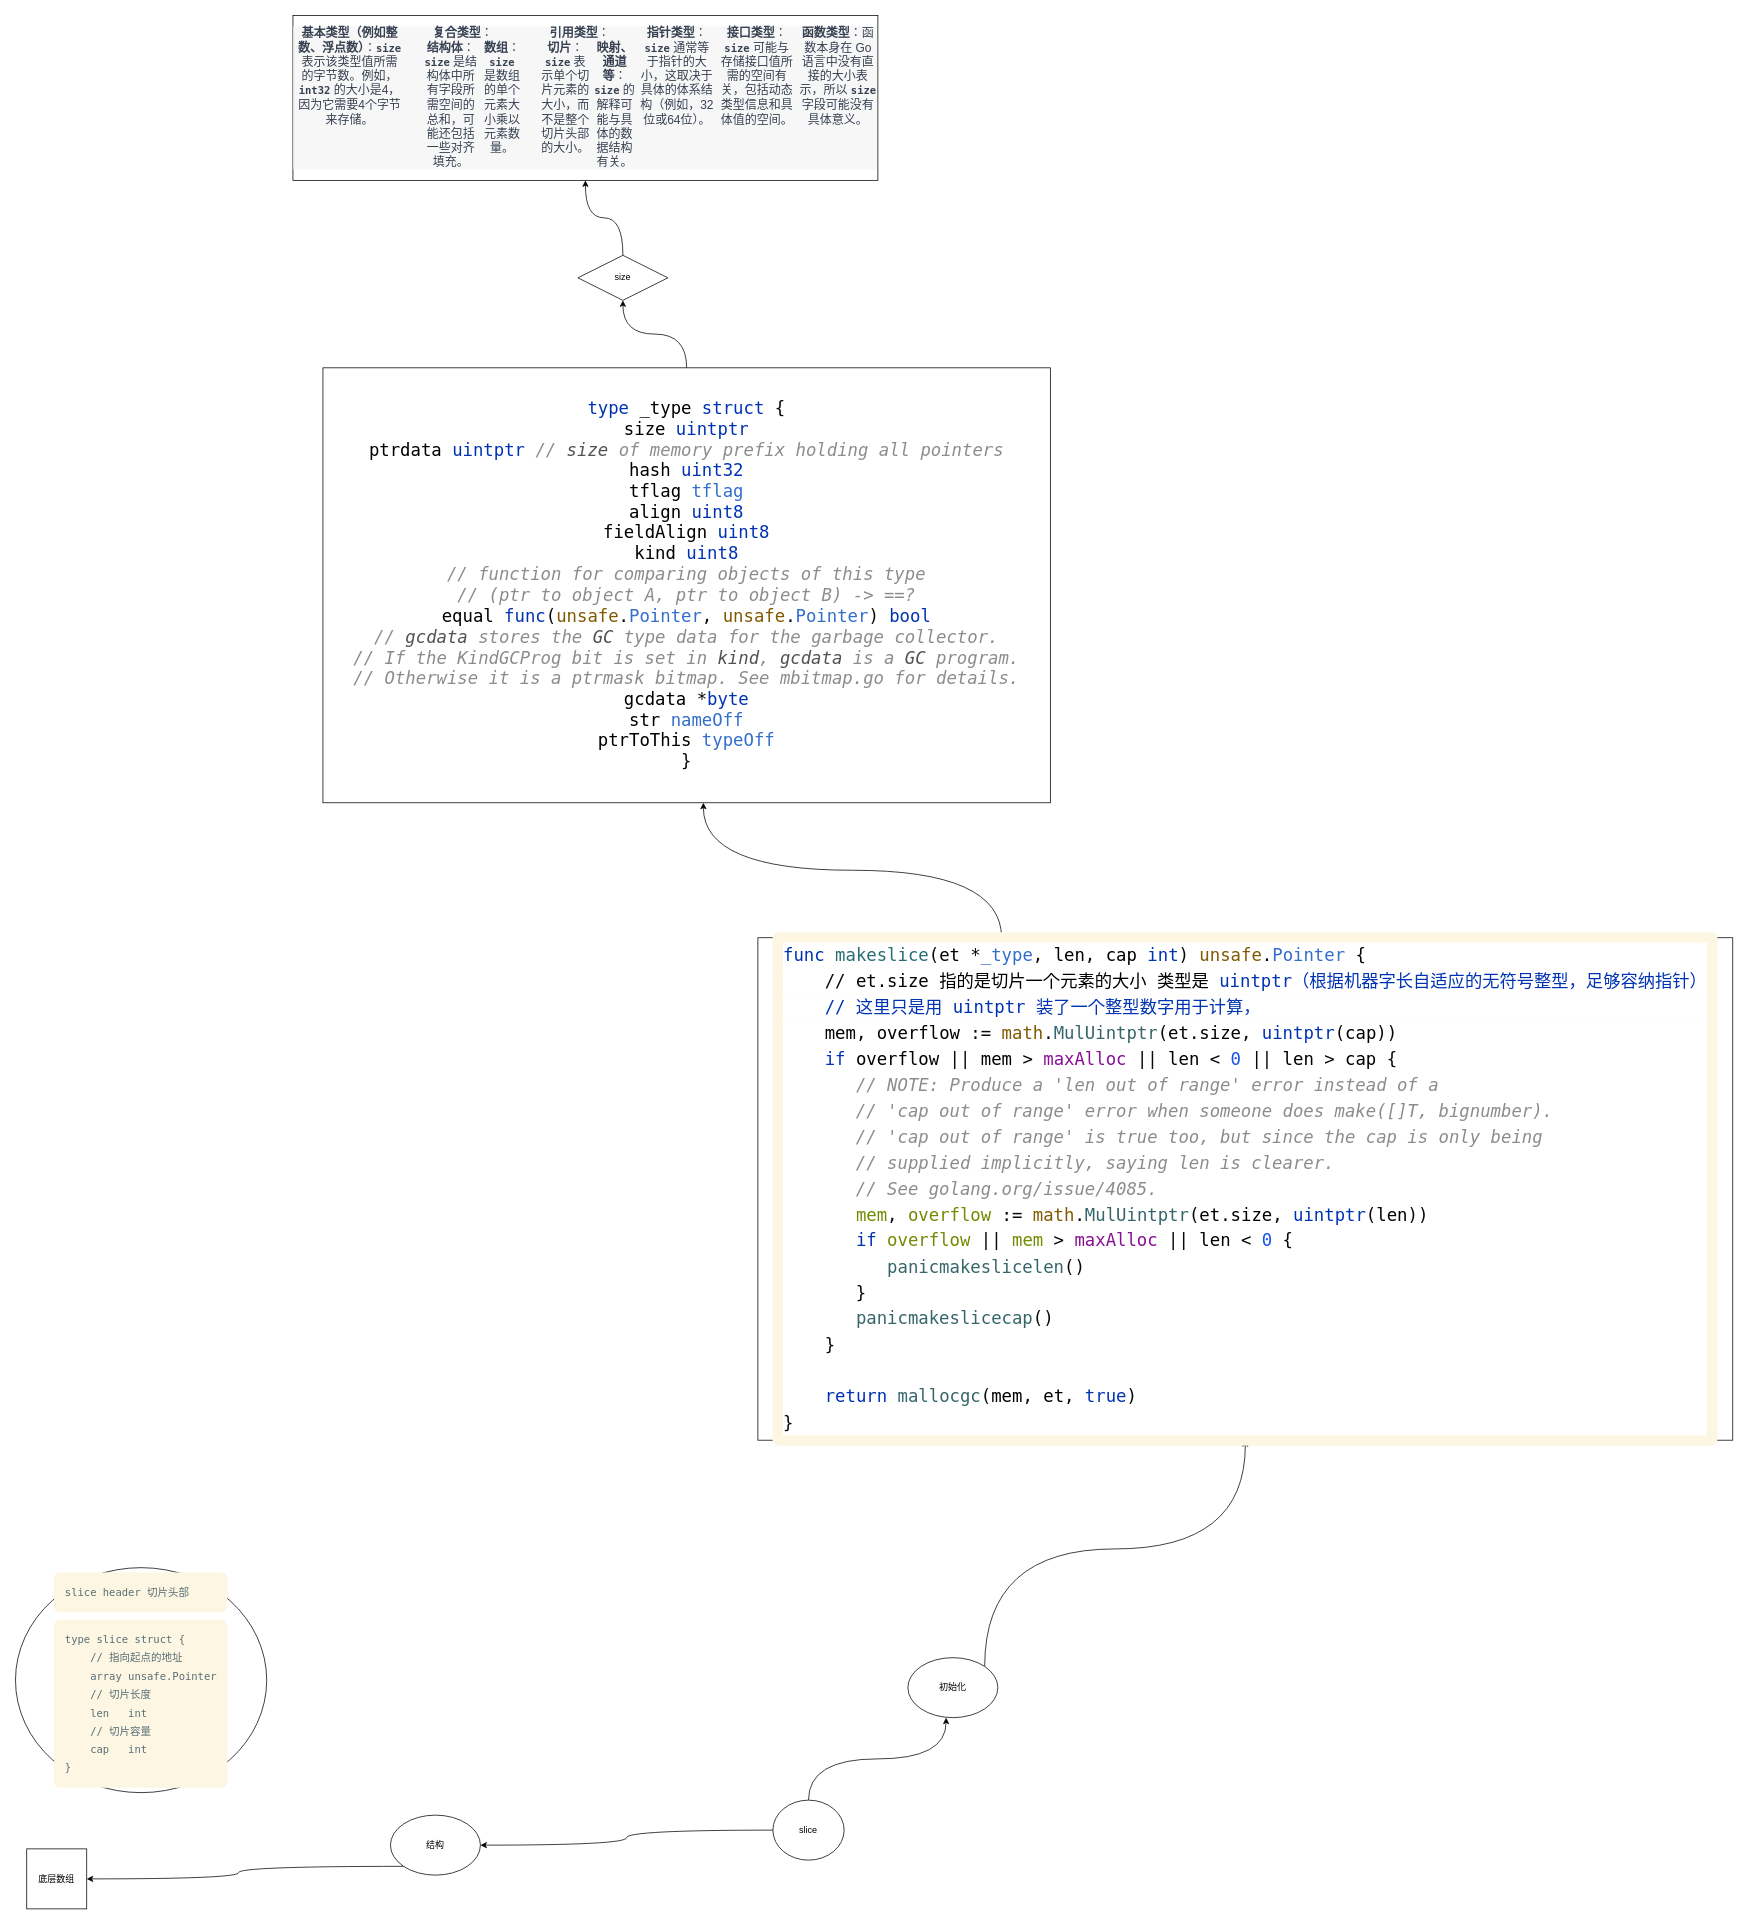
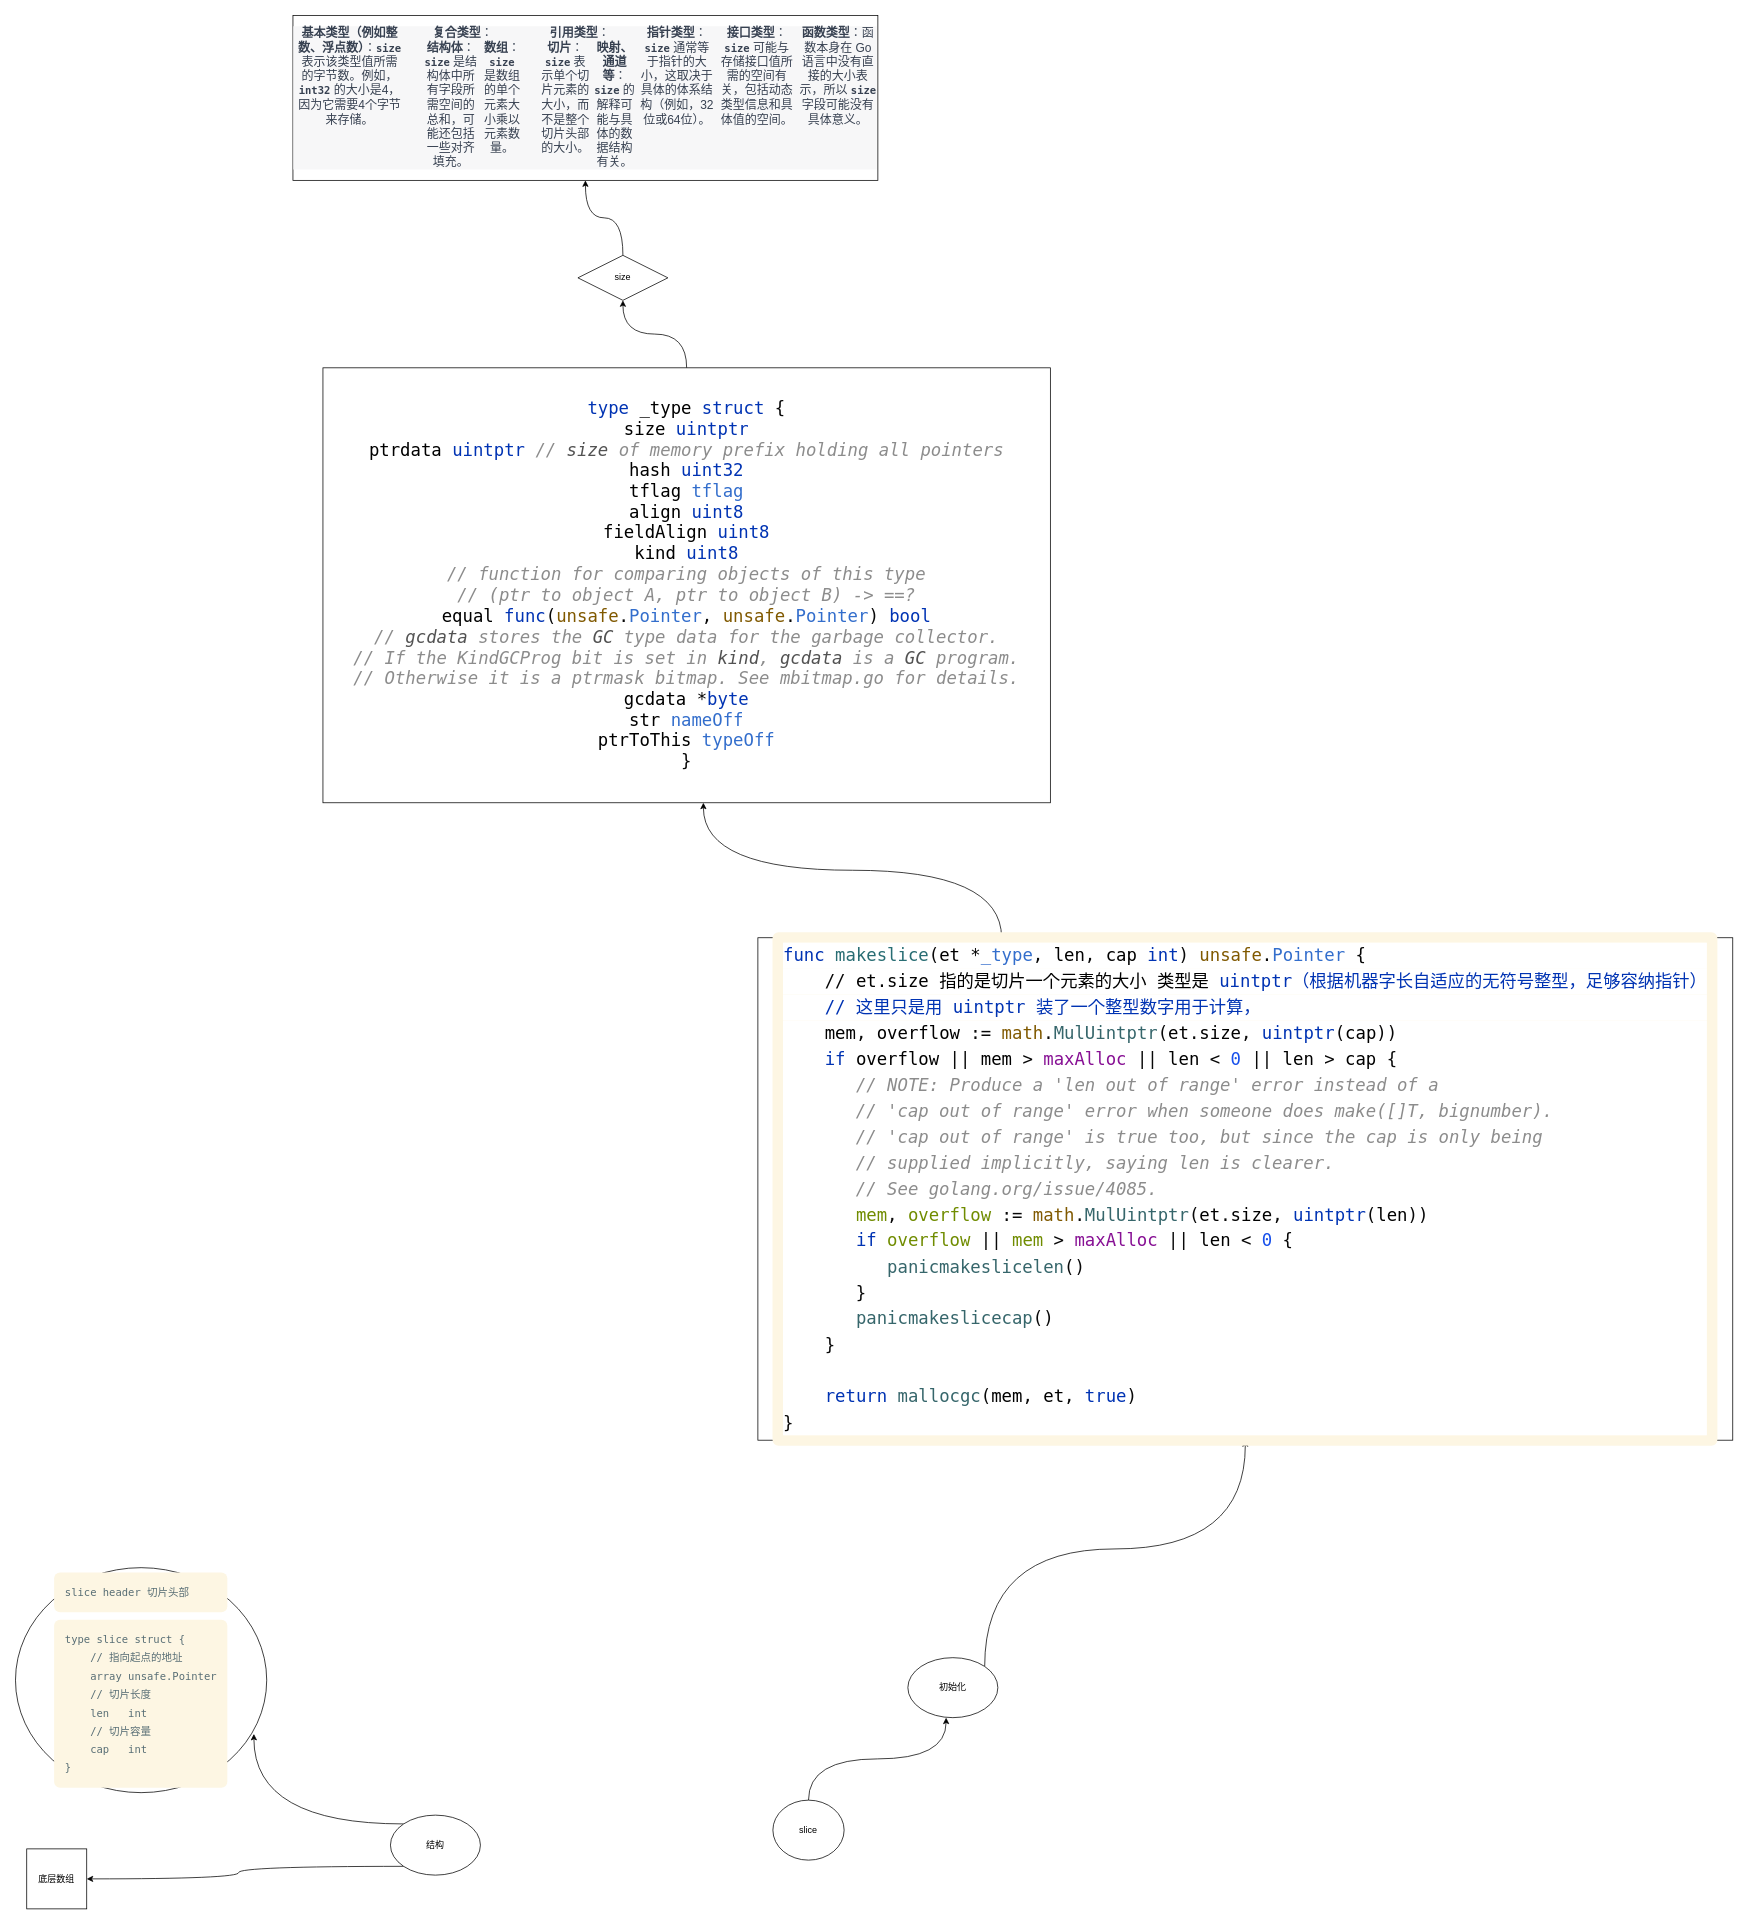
edge "结构" -> "slice header 切片头部type slice struct { // 指向起点的地址 array unsafe.Pointer // 切片长度 len int // 切片容量 cap int}": added
edge "slice" -> "结构": removed
